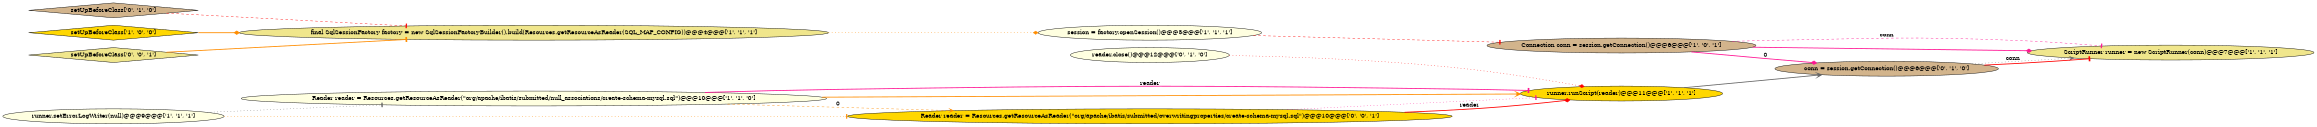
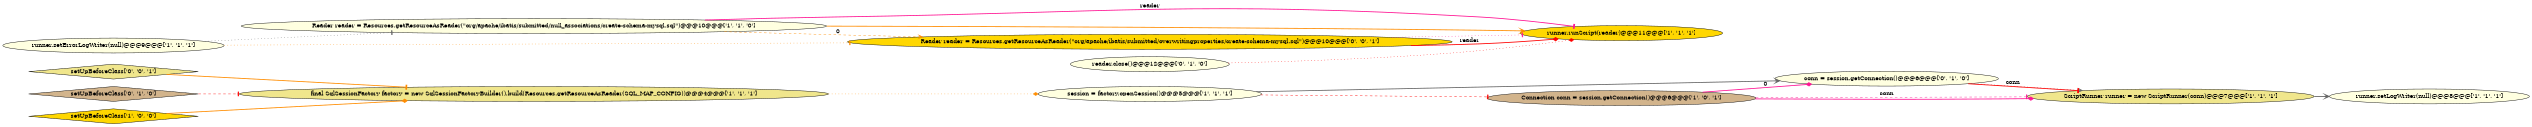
node "conn = session.getConnection()@@@6@@@['0', '1', '0']": fillcolor tan -> lightyellow
edge "runner.runScript(reader)@@@11@@@['1', '1', '1']" -> "conn = session.getConnection()@@@6@@@['0', '1', '0']": now "session = factory.openSession()@@@5@@@['1', '1', '1']" -> "conn = session.getConnection()@@@6@@@['0', '1', '0']"
node "runner.setLogWriter(null)@@@8@@@['1', '1', '1']": added
